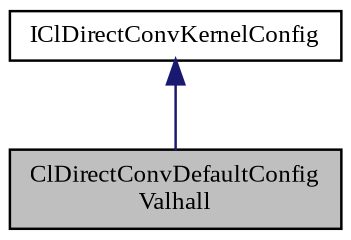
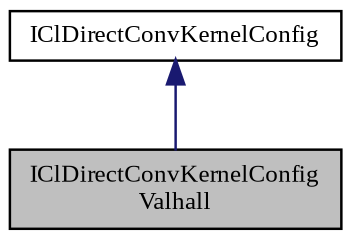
node "ClDirectConvDefaultConfig Valhall": label "ClDirectConvDefaultConfig Valhall" -> "IClDirectConvKernelConfig Valhall"
